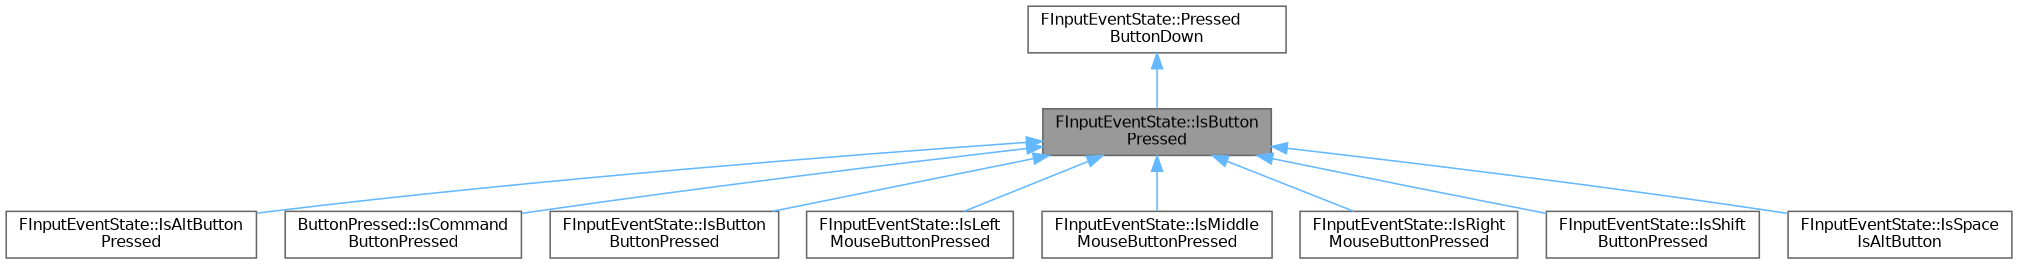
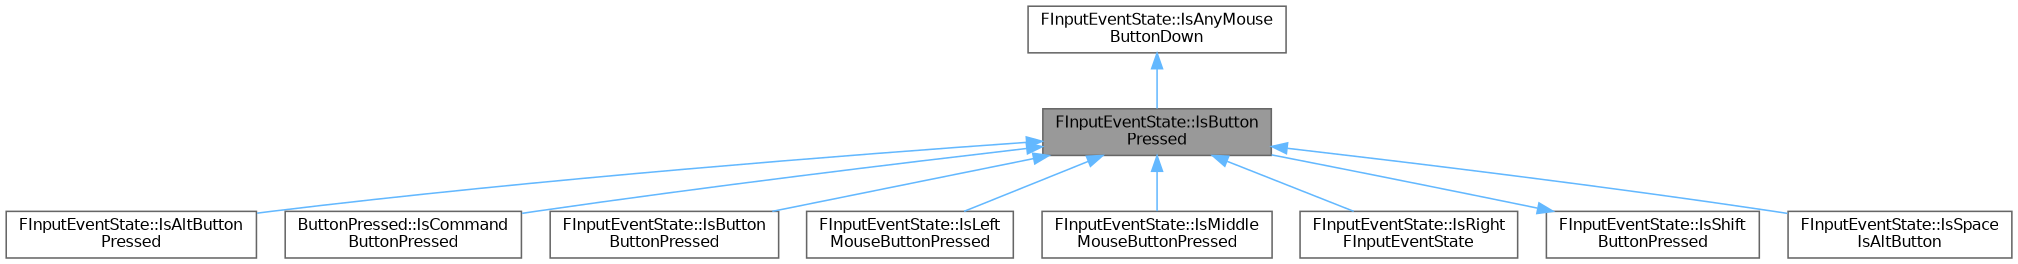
node "FInputEventState::Pressed ButtonDown": label "FInputEventState::Pressed ButtonDown" -> "FInputEventState::IsAnyMouse ButtonDown"
edge "FInputEventState::IsShift ButtonPressed" -> "FInputEventState::IsButton Pressed": reversed
node "FInputEventState::IsRight MouseButtonPressed": label "FInputEventState::IsRight MouseButtonPressed" -> "FInputEventState::IsRight FInputEventState"
